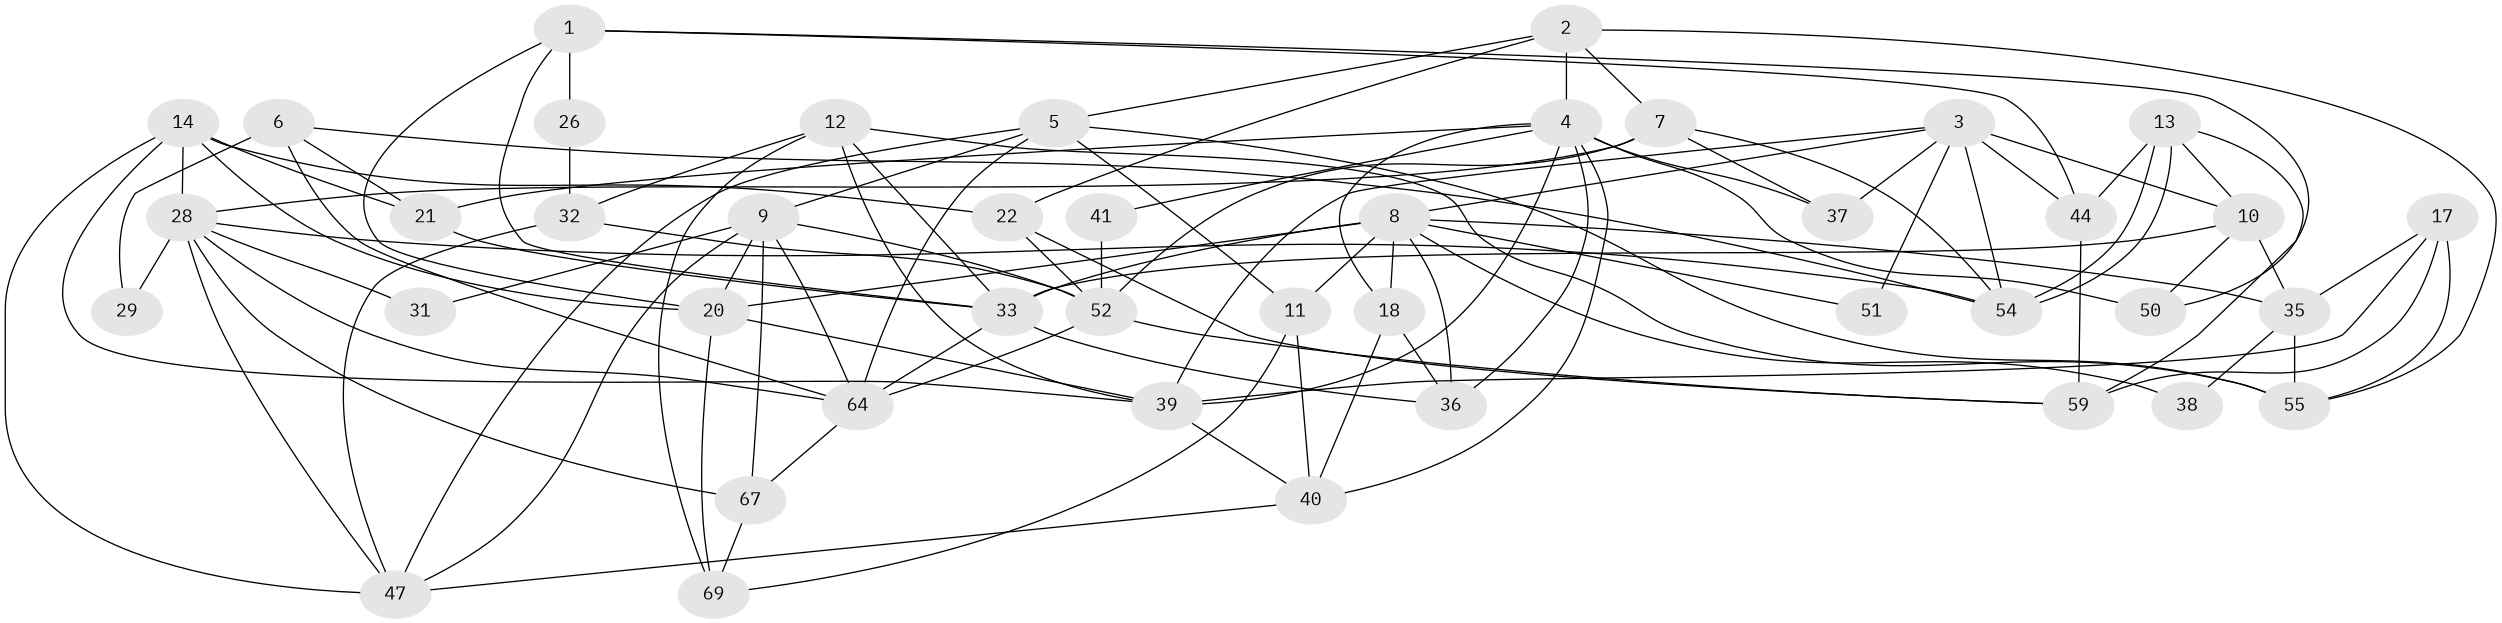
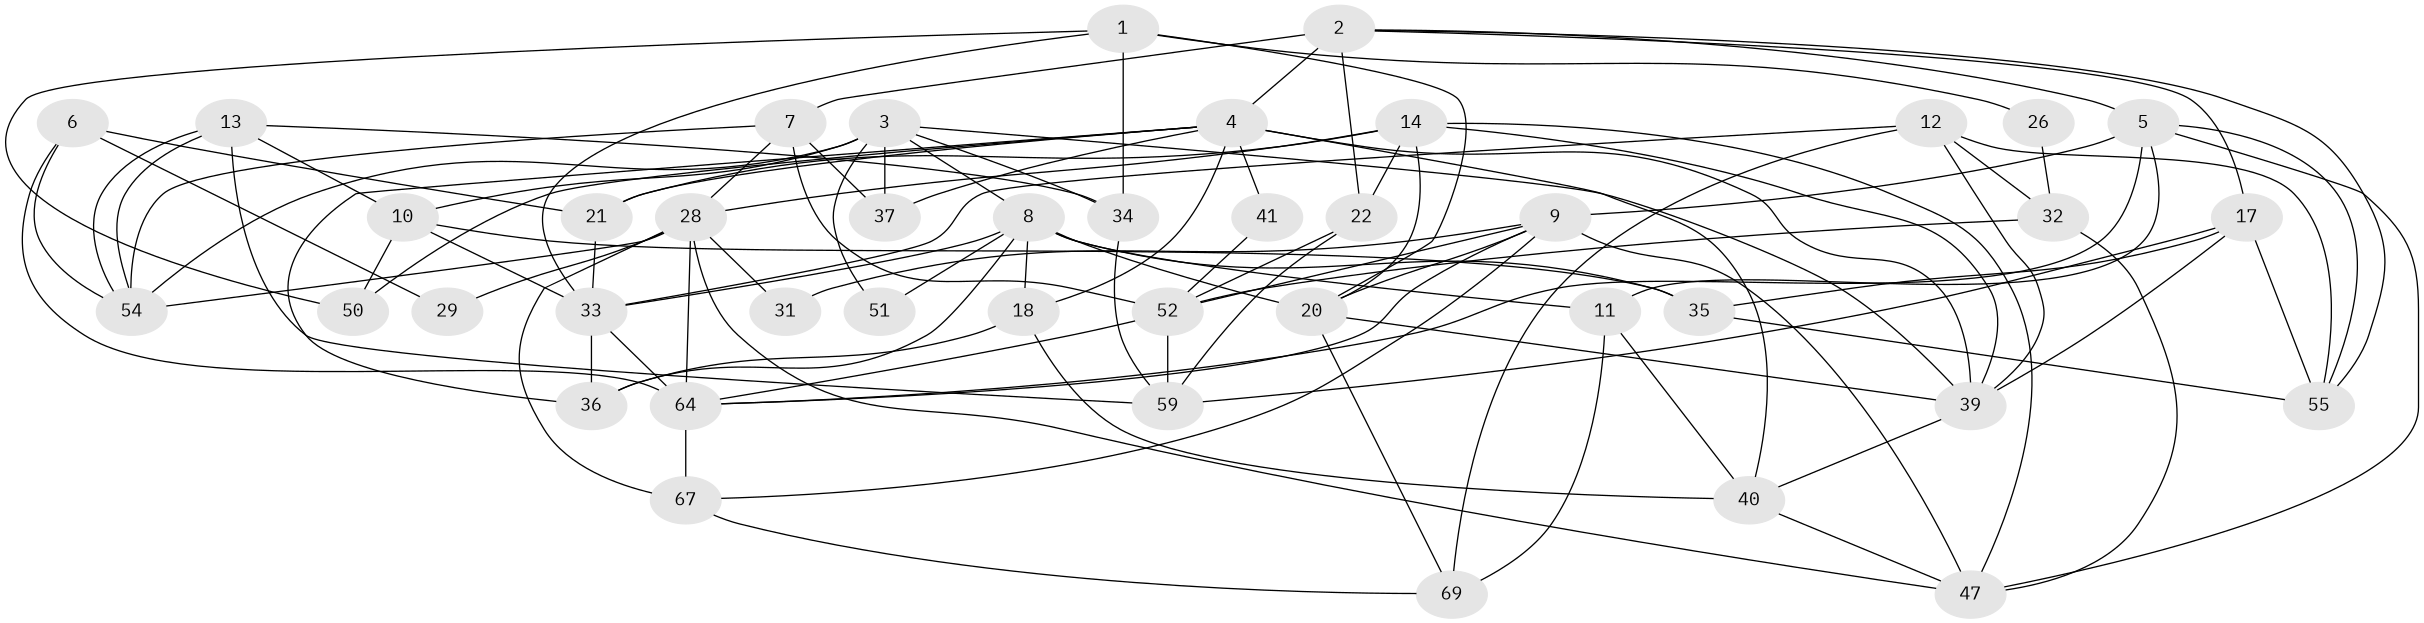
edge "2" -- "17": added
node "44": label "44" -> "34"
node "38": removed
